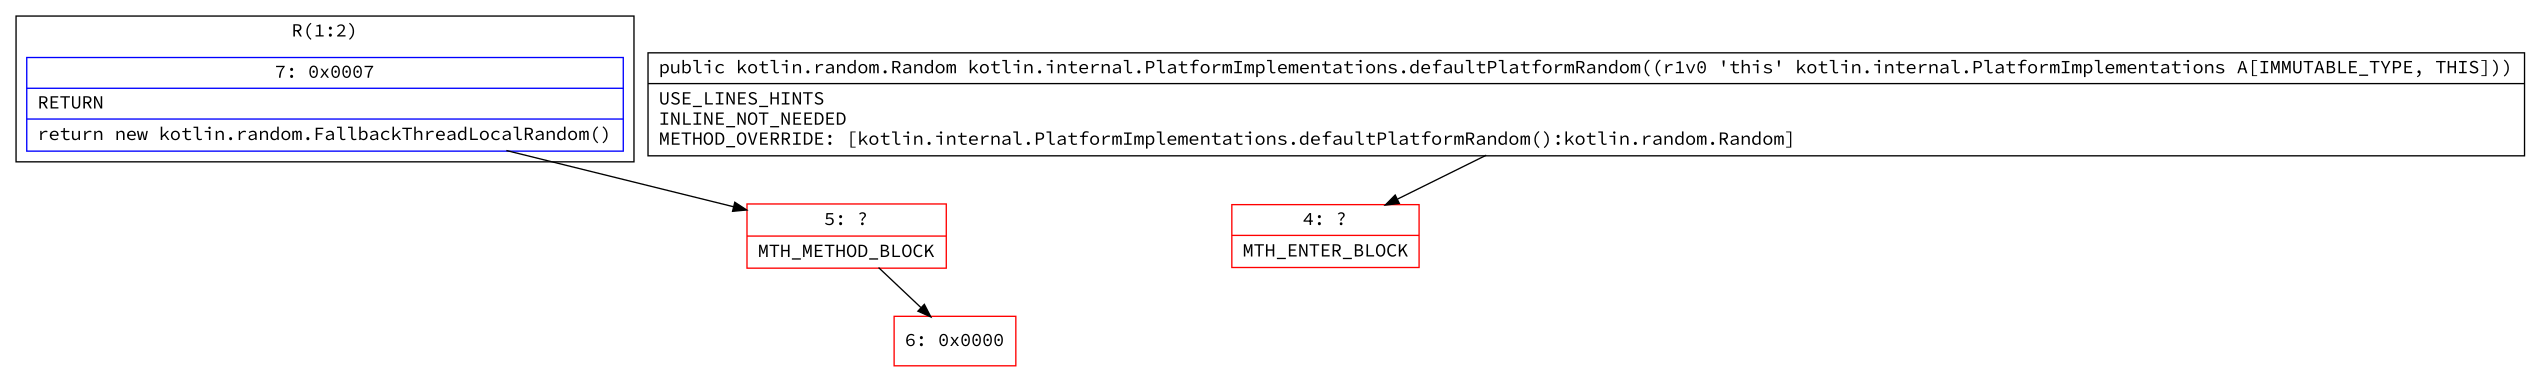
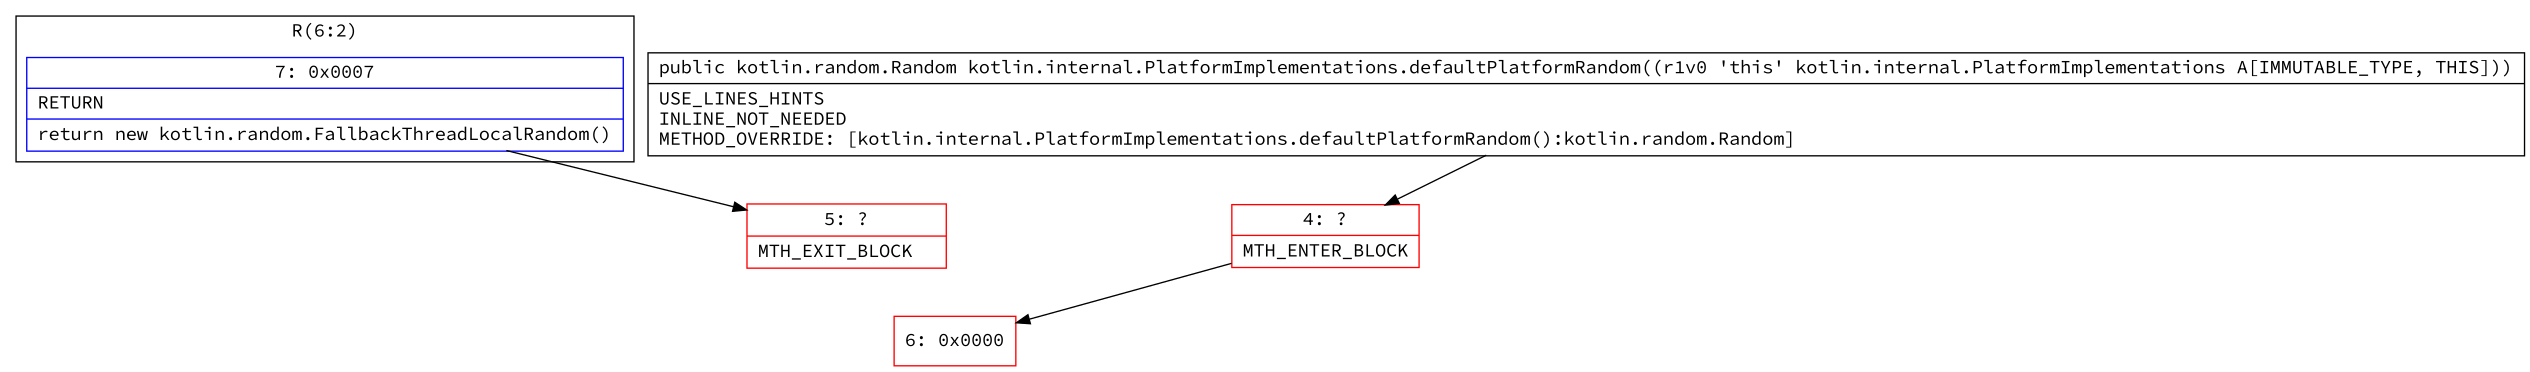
cluster "R(1:2)": label "R(1:2)" -> "R(6:2)"
node "5: ?": text "MTH_METHOD_BLOCK" -> "MTH_EXIT_BLOCK"
edge "5: ?" -> "6: 0x0000": now "4: ?" -> "6: 0x0000"
